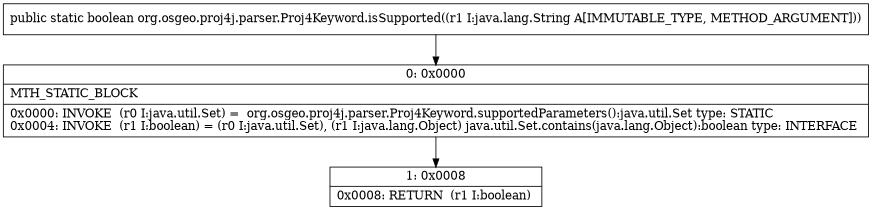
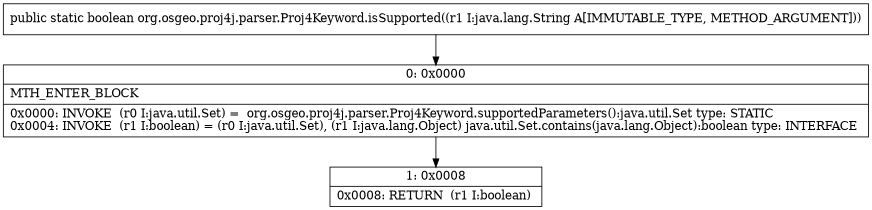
node "0: 0x0000": text "MTH_STATIC_BLOCK" -> "MTH_ENTER_BLOCK"
